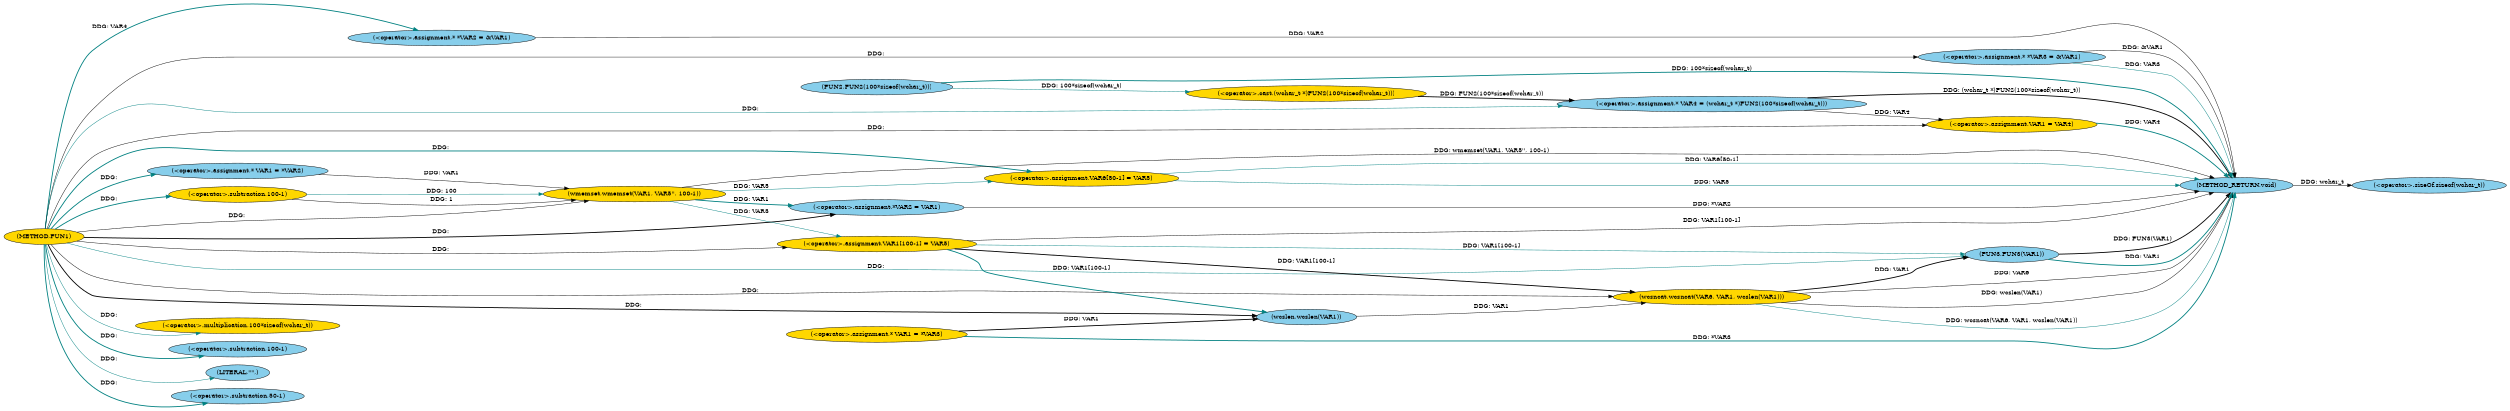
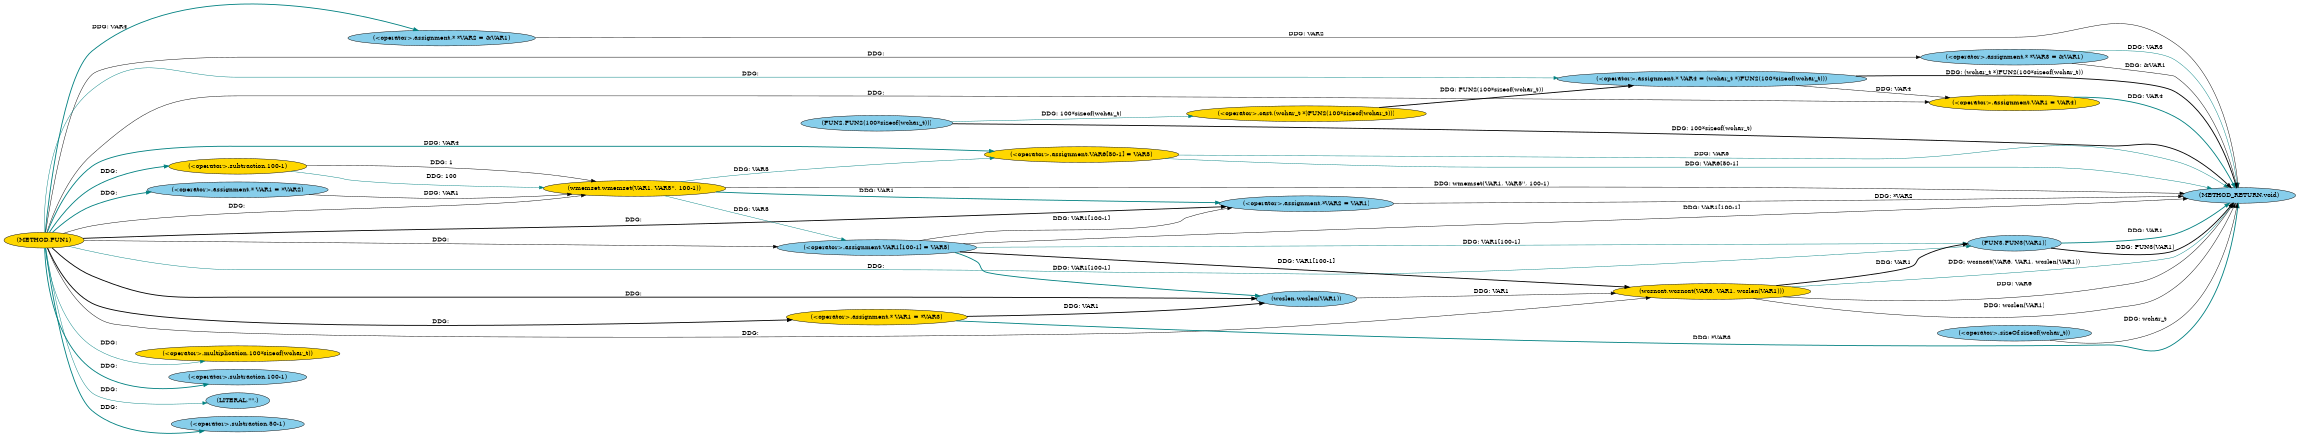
edge "(FUN2,FUN2(100*sizeof(wchar_t)))" -> "(METHOD_RETURN,void)": color teal -> black
edge "(METHOD,FUN1)" -> "(<operator>.assignment,VAR6[50-1] = VAR5)": label "DDG: " -> "DDG: VAR4"
edge "(METHOD_RETURN,void)" -> "(<operator>.sizeOf,sizeof(wchar_t))": reversed
edge "(<operator>.assignment,VAR1[100-1] = VAR5)" -> "(<operator>.assignment,*VAR2 = VAR1)": added, label "DDG: VAR1[100-1]"
node "(<operator>.assignment,VAR1[100-1] = VAR5)": fillcolor gold -> skyblue
edge "(METHOD,FUN1)" -> "(<operator>.assignment,* VAR1 = *VAR3)": added, label "DDG:"
